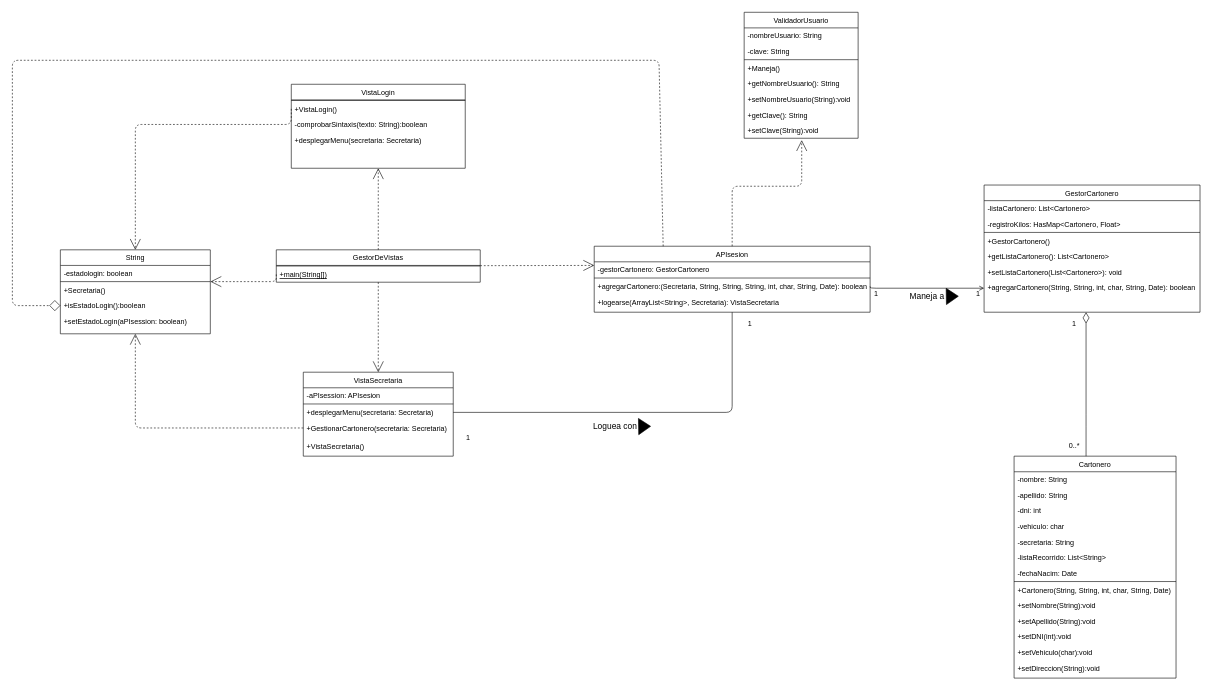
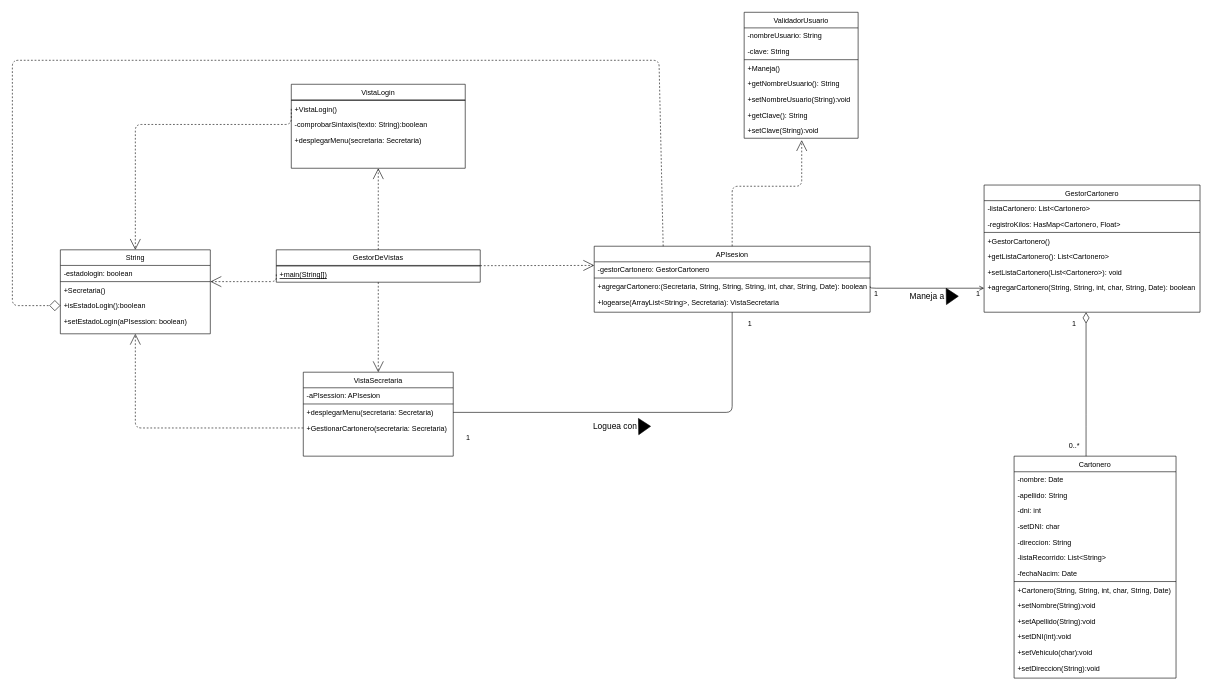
node "+VistaSecretaria()": removed
node "-nombre: String": label "-nombre: String" -> "-nombre: Date"
node "-vehiculo: char": label "-vehiculo: char" -> "-setDNI: char"
node "-secretaria: String": label "-secretaria: String" -> "-direccion: String"
